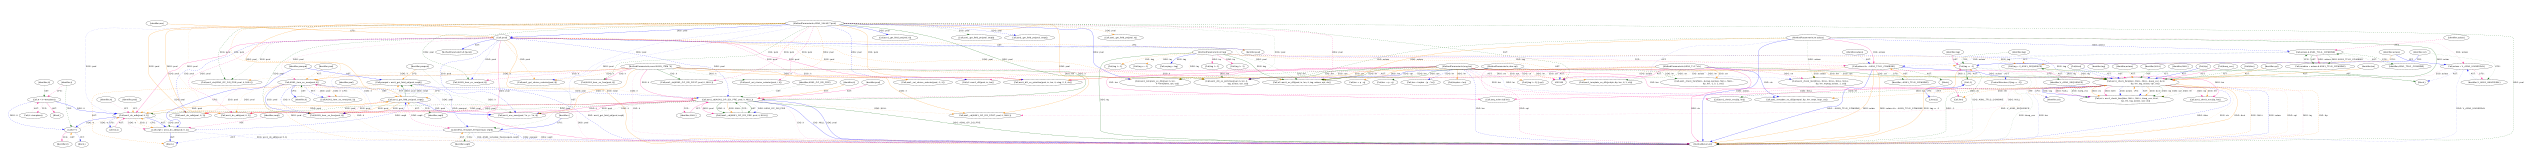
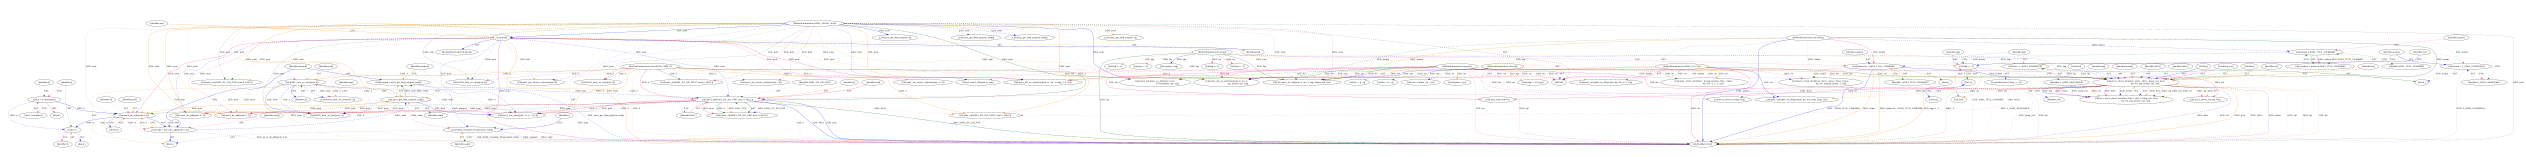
edge "(MethodParameterIn,long len)" -> "(MethodReturn,int)": color blue -> deeppink
